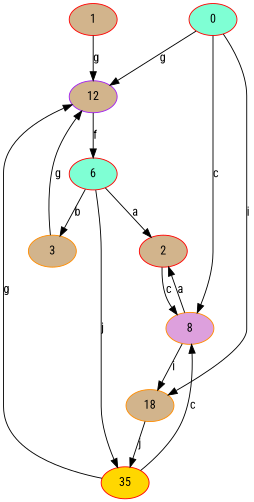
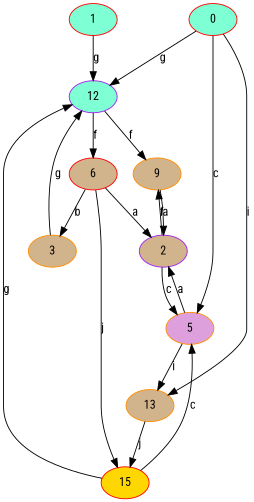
node "1": fillcolor tan -> aquamarine
node "12": fillcolor tan -> aquamarine
node "6": fillcolor aquamarine -> tan
node "9": added
node "2": color red -> purple
node "8": label "8" -> "5"
node "18": label "18" -> "13"
node "35": label "35" -> "15"
